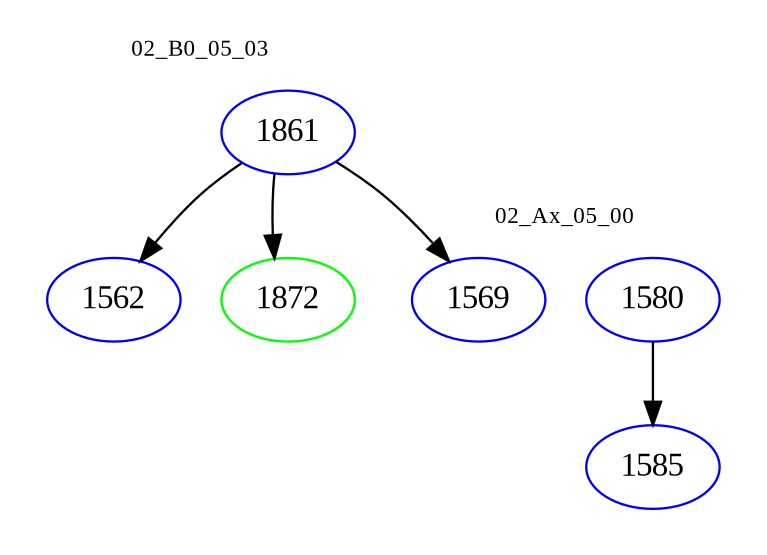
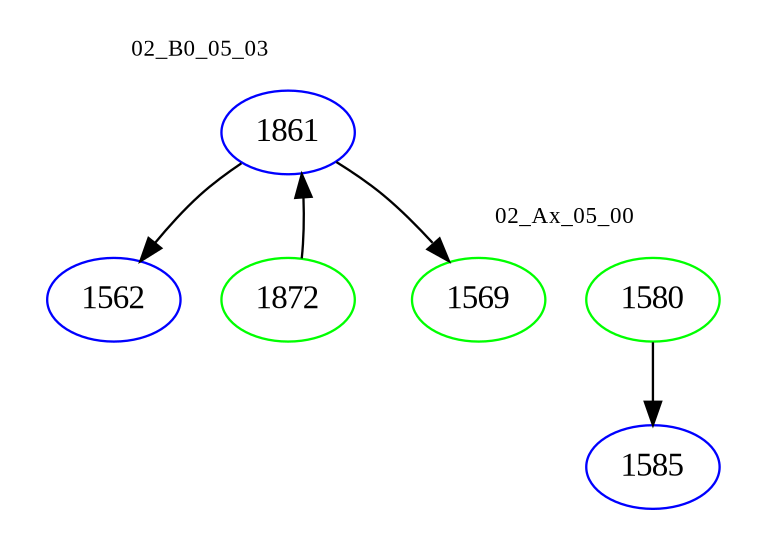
edge "1861" -> "1872": reversed
node "1569": color blue -> green
node "1580": color blue -> green
